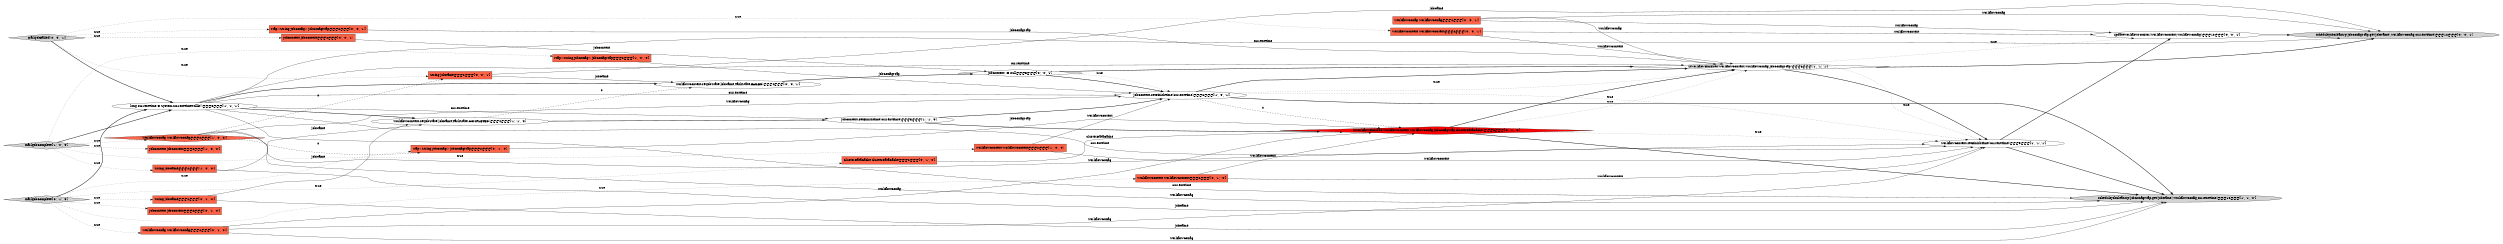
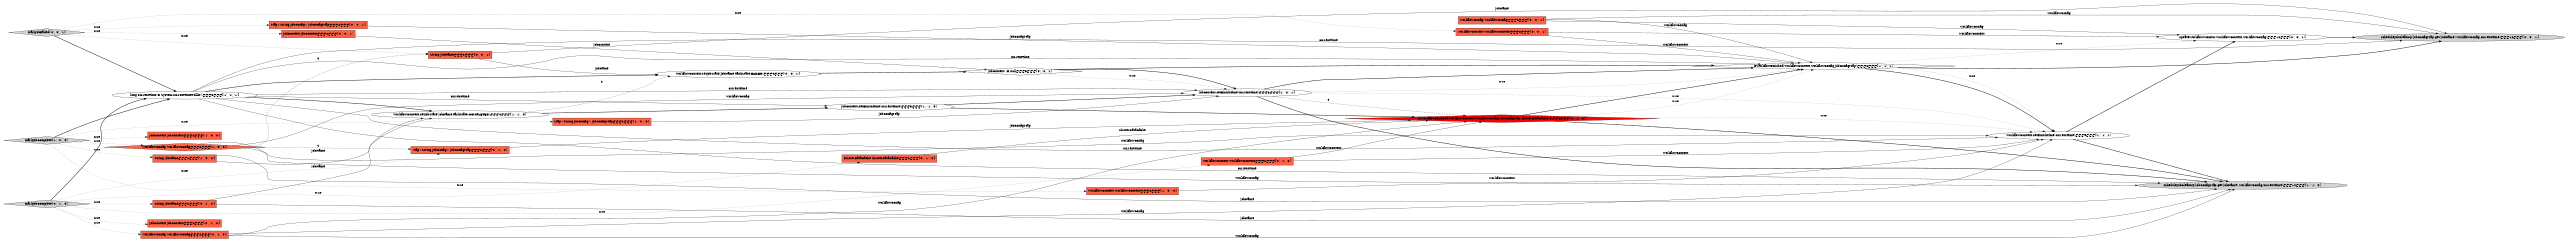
edge "WorkflowContext workflowContext@@@2@@@['1', '0', '0']" -> "jobContext.setFinishTime(currentTime)@@@6@@@['1', '0', '1']": removed, label "workflowContext"
